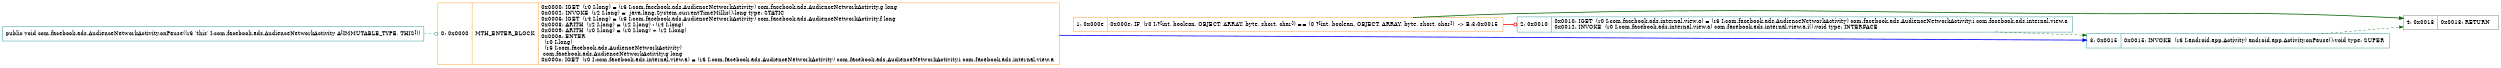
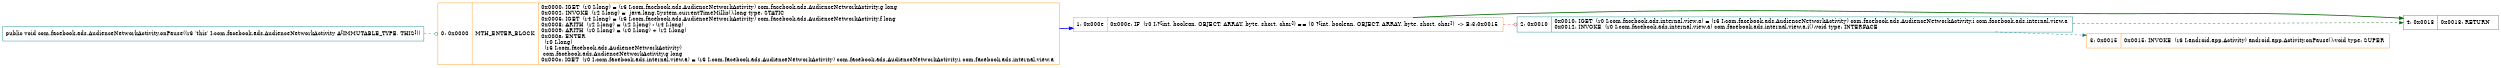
edge "1: 0x000e" -> "2: 0x0010": style bold -> dashed
edge "3: 0x0015" -> "4: 0x0018": now "2: 0x0010" -> "4: 0x0018"
edge "2: 0x0010" -> "3: 0x0015": color darkgreen -> teal
edge "0: 0x0000" -> "3: 0x0015": now "0: 0x0000" -> "1: 0x000e"
node "3: 0x0015": color teal -> darkorange
